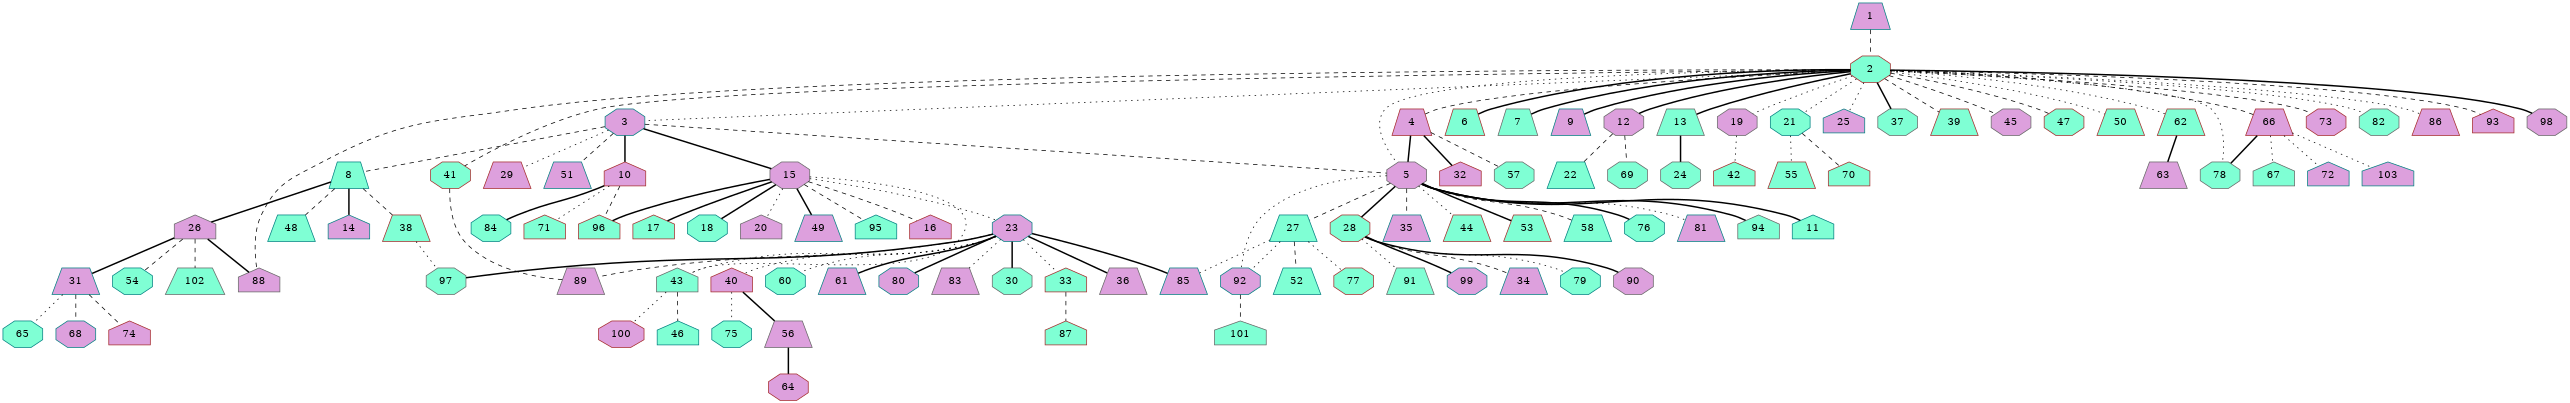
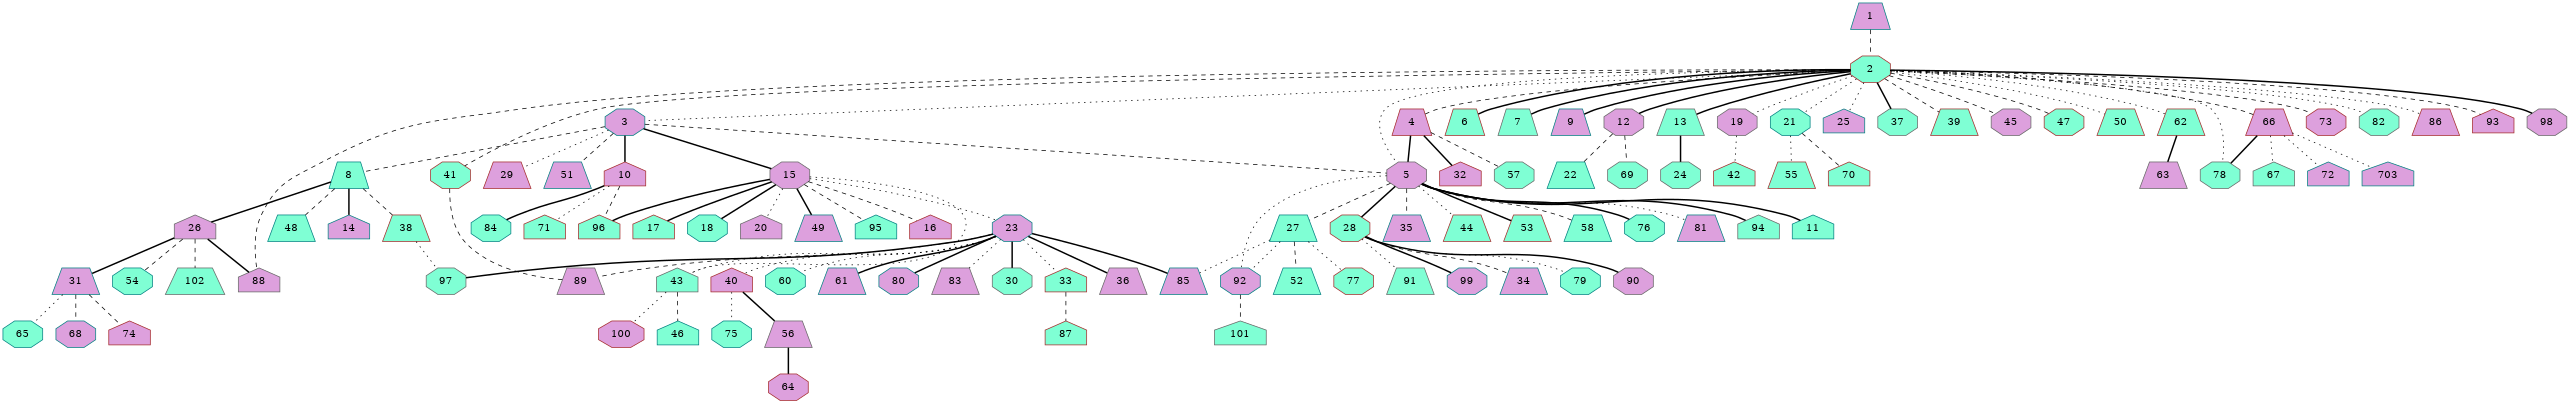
node "103": label "103" -> "703"
